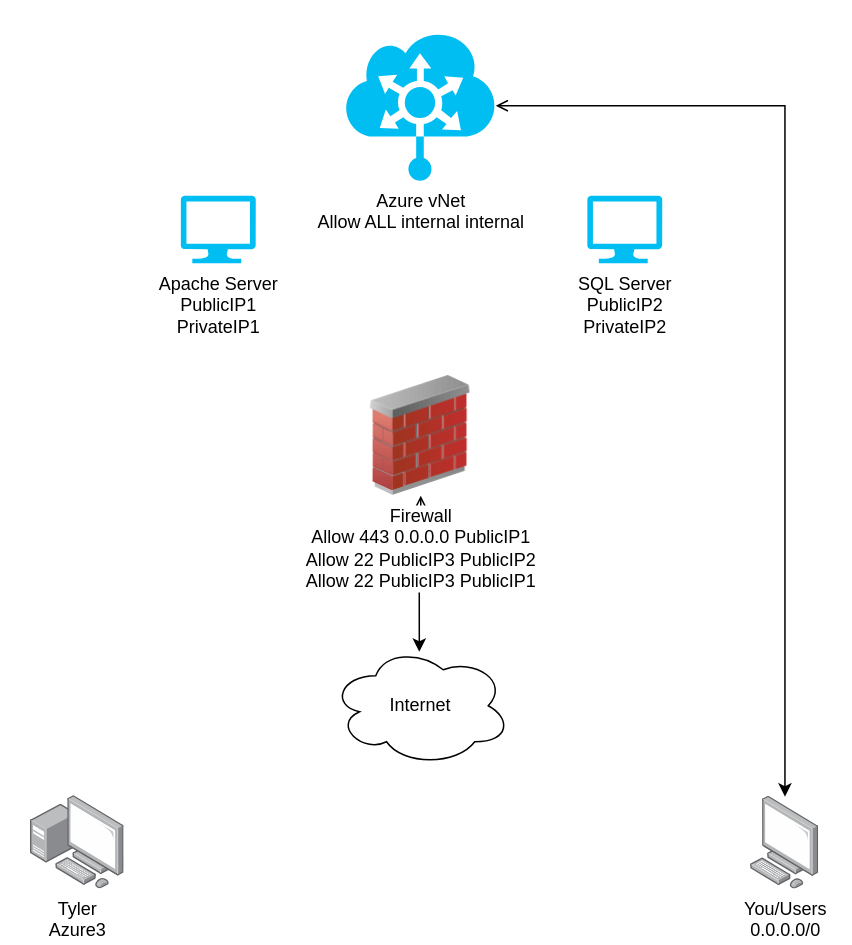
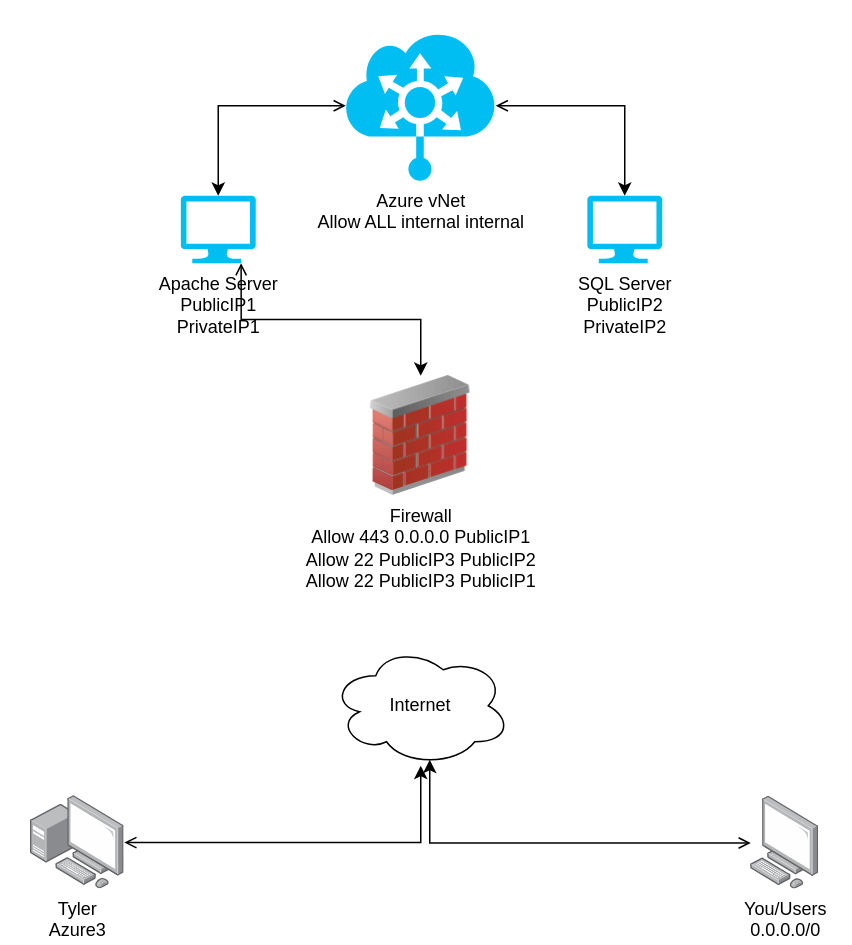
edge "Azure vNet Allow ALL internal internal" -- "Apache Server PublicIP1 PrivateIP1": added
edge "Apache Server PublicIP1 PrivateIP1" -- "Firewall Allow 443 0.0.0.0 PublicIP1 Allow 22 PublicIP3 PublicIP2 Allow 22 PublicIP3 PublicIP1": added
edge "Azure vNet Allow ALL internal internal" -- "You/Users 0.0.0.0/0": now "Azure vNet Allow ALL internal internal" -- "SQL Server PublicIP2 PrivateIP2"
edge "Firewall Allow 443 0.0.0.0 PublicIP1 Allow 22 PublicIP3 PublicIP2 Allow 22 PublicIP3 PublicIP1" -- "Internet": removed
edge "Internet" -- "Tyler Azure3": added
edge "Internet" -- "You/Users 0.0.0.0/0": added
